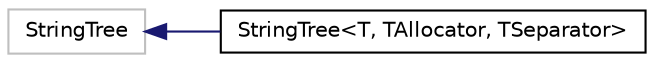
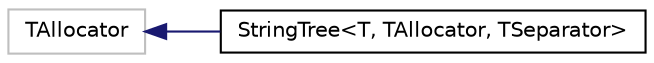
node "StringTree": label "StringTree" -> "TAllocator"
